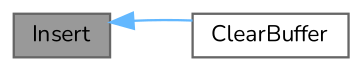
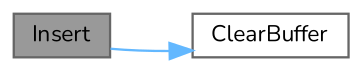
edge "ClearBuffer" -> "Insert": reversed
